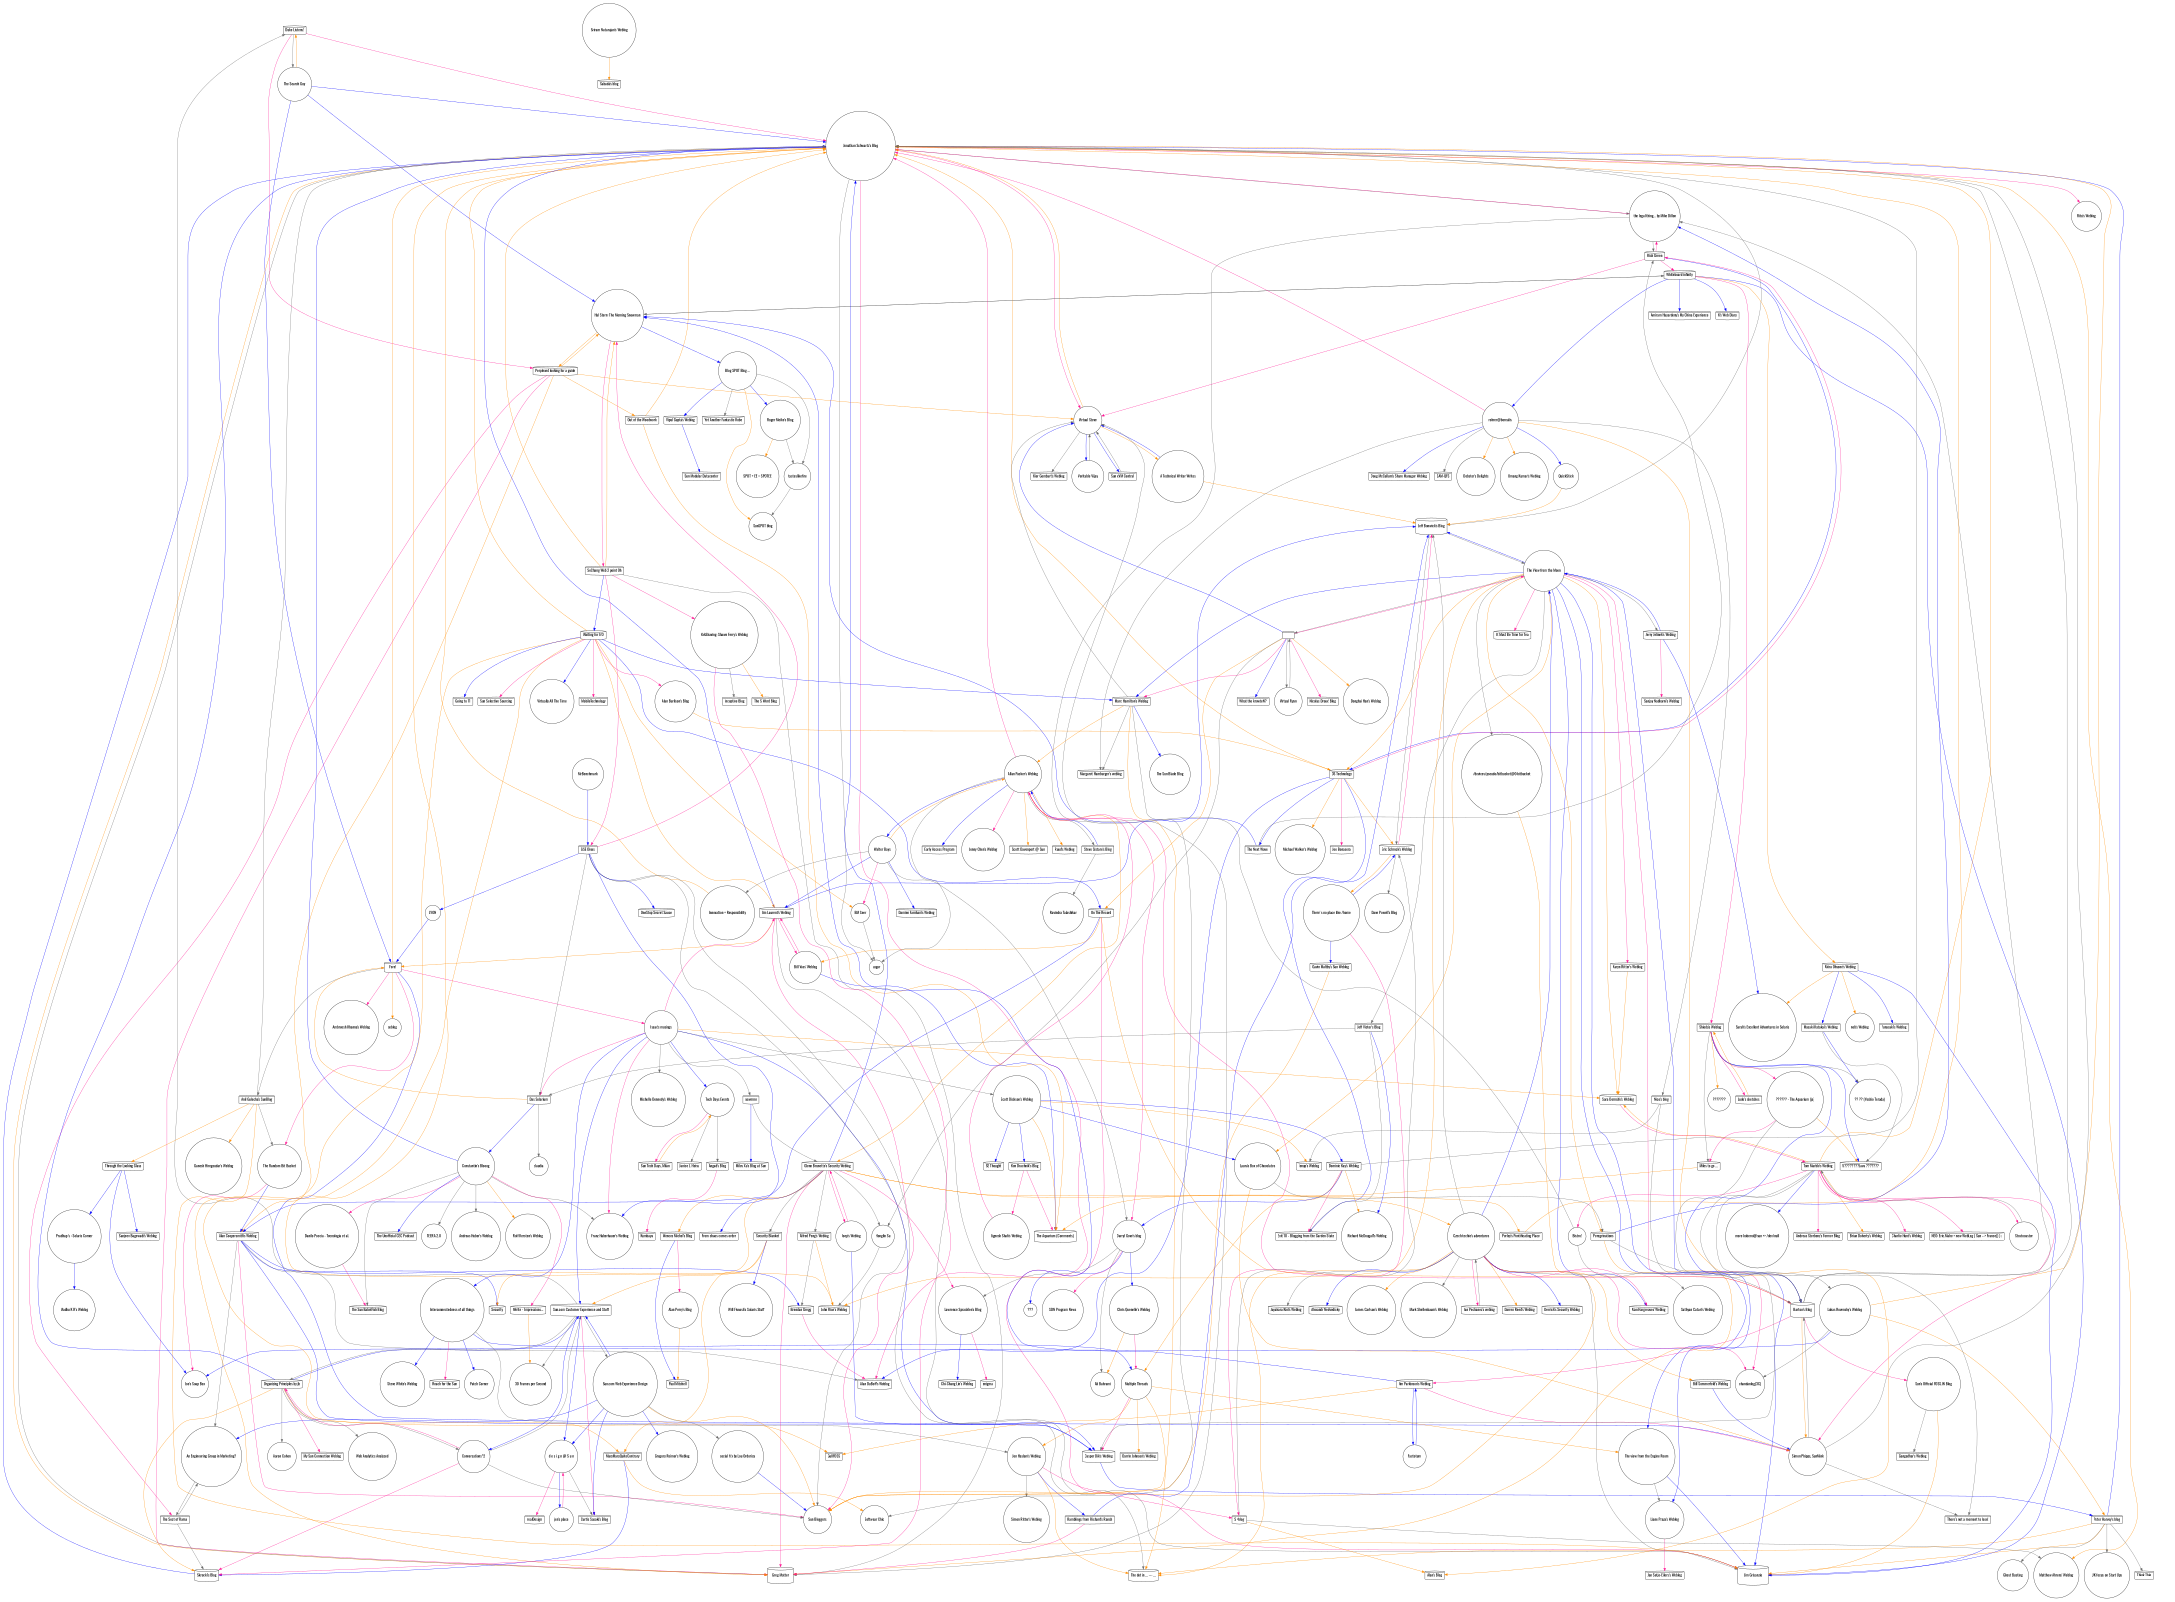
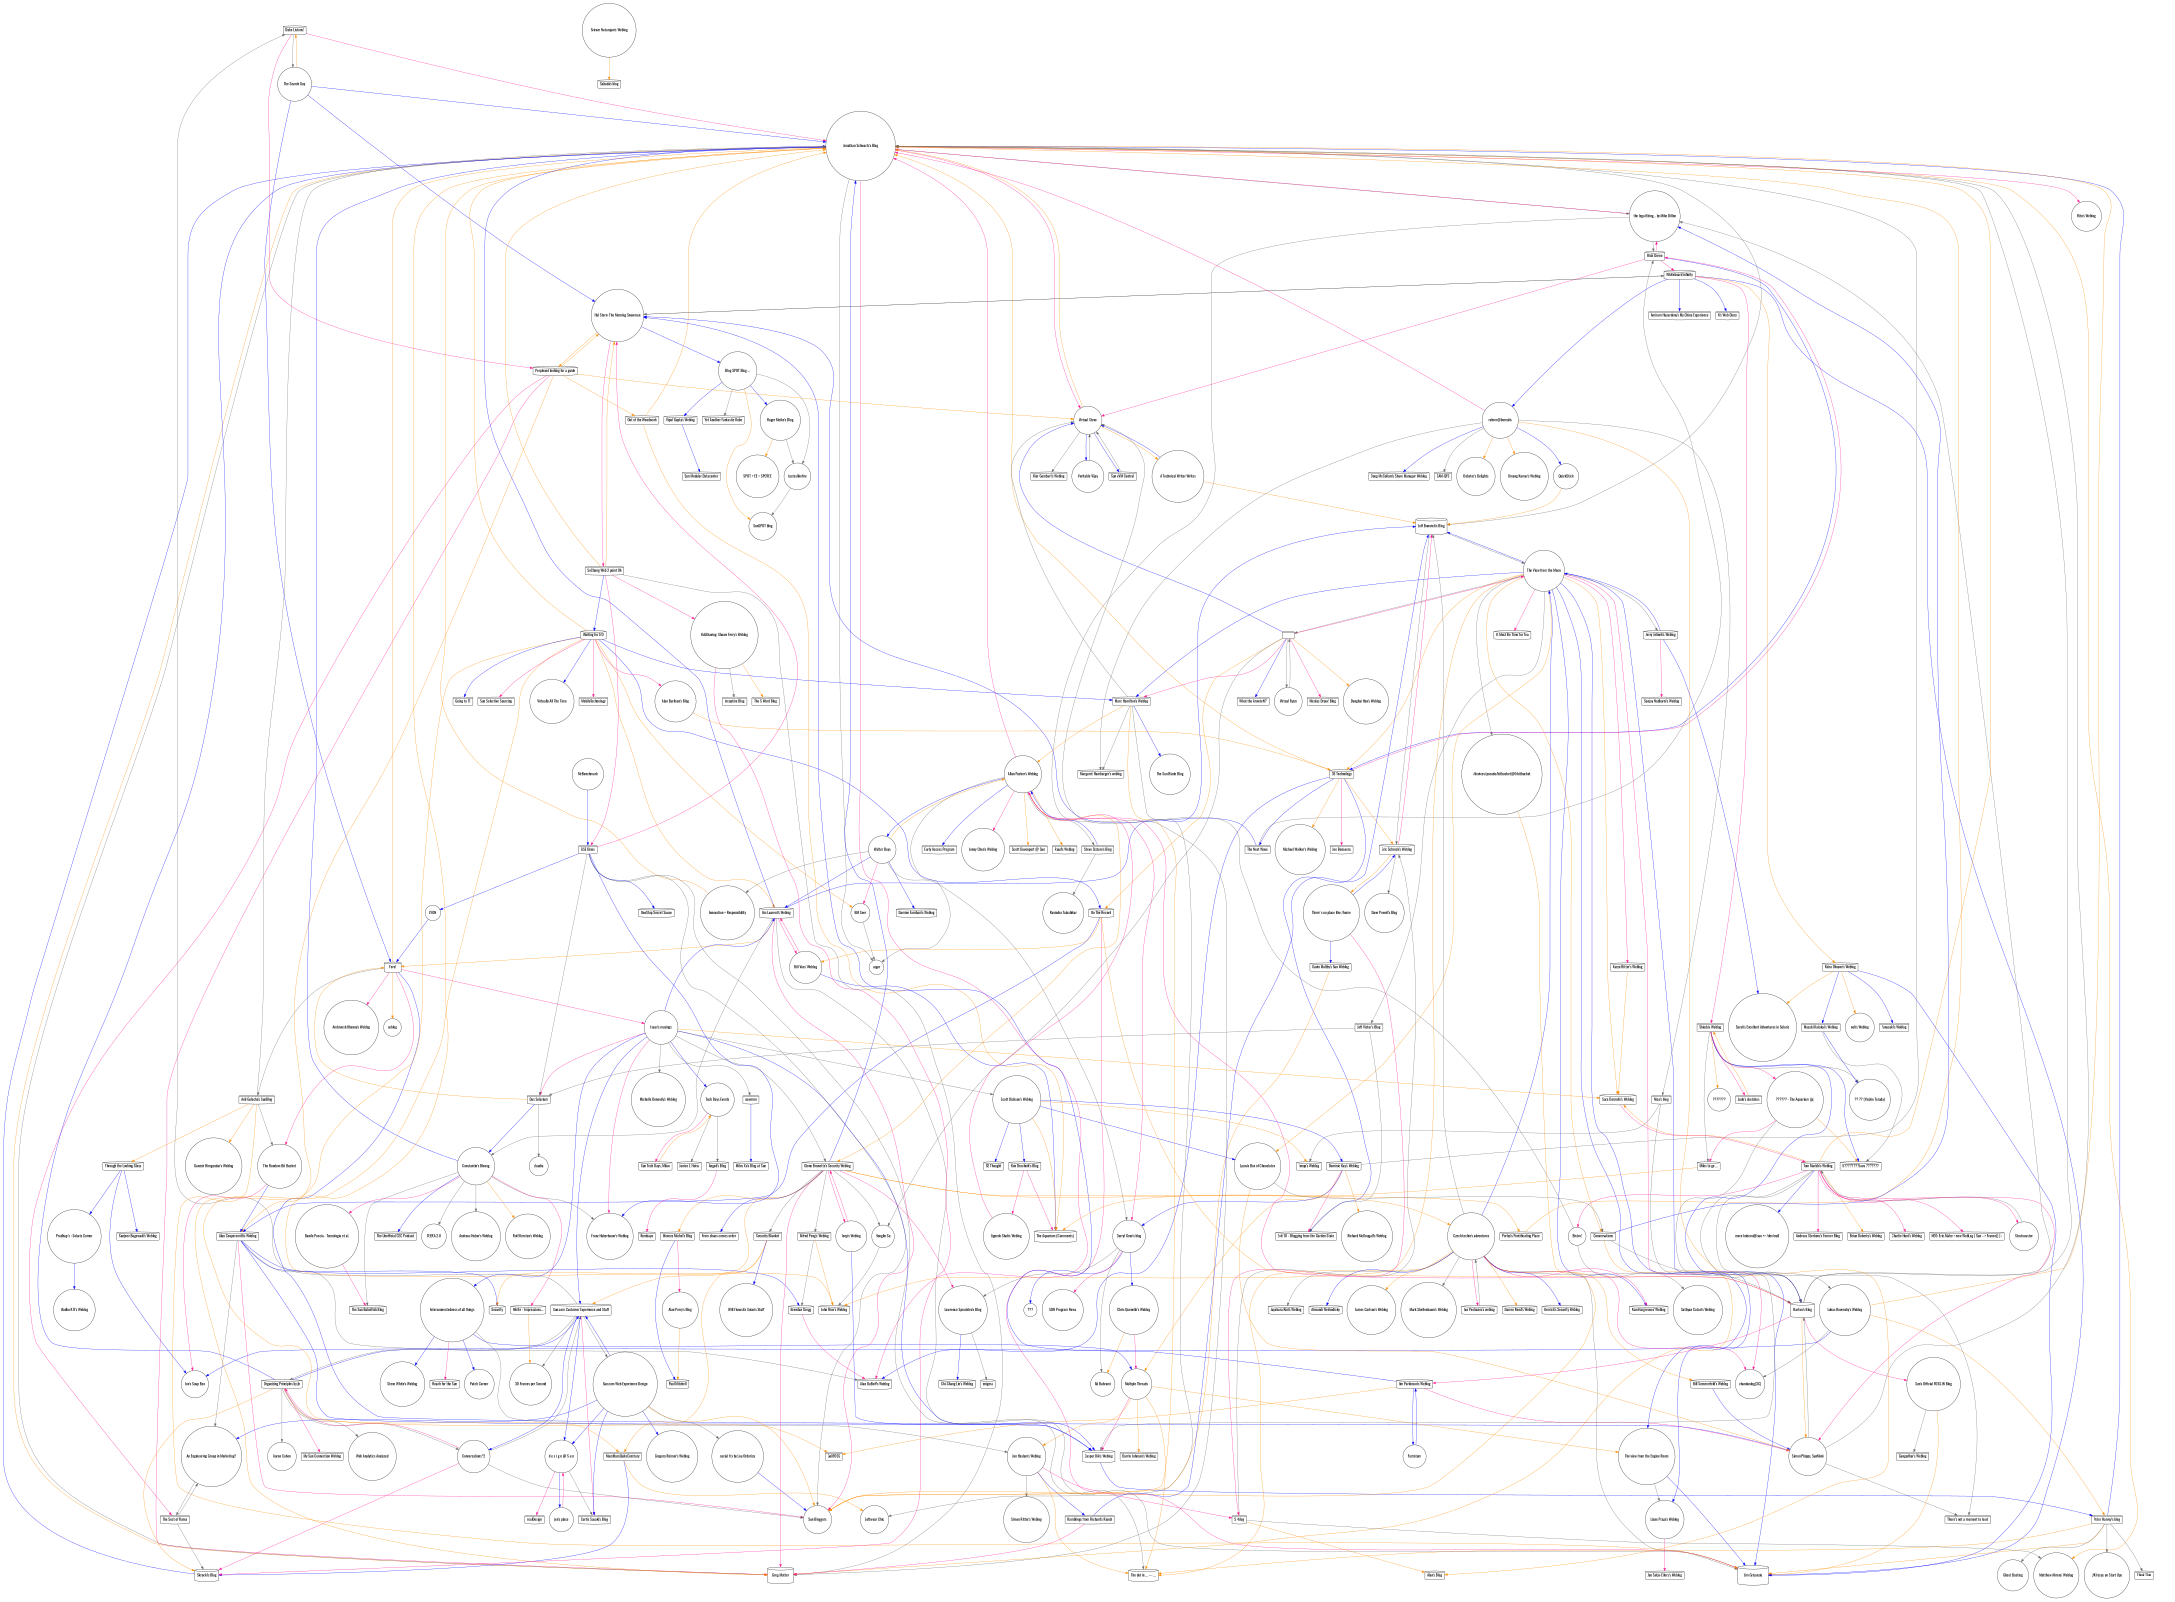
edge "Isaac's musings" -> "Jim Laurent's Weblog": color deeppink -> blue
edge "Jim Laurent's Weblog" -> "Constantin's Blooog": added
edge "Jeff Victor's Blog" -> "Richard McDougall's Weblog": removed
edge "sowmini" -> "Glenn Brunette's Security Weblog": now "Isaac's musings" -> "Glenn Brunette's Security Weblog"
node "Peregrinations": label "Peregrinations" -> "Conversations"
edge "Lawrence Spracklen's Blog" -> "enigma": color deeppink -> gray40
